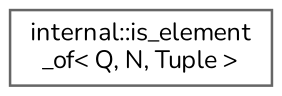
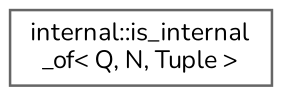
node "internal::is_element _of< Q, N, Tuple >": label "internal::is_element _of< Q, N, Tuple >" -> "internal::is_internal _of< Q, N, Tuple >"
